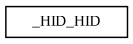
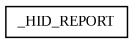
node "_HID_HID": label "_HID_HID" -> "_HID_REPORT"
